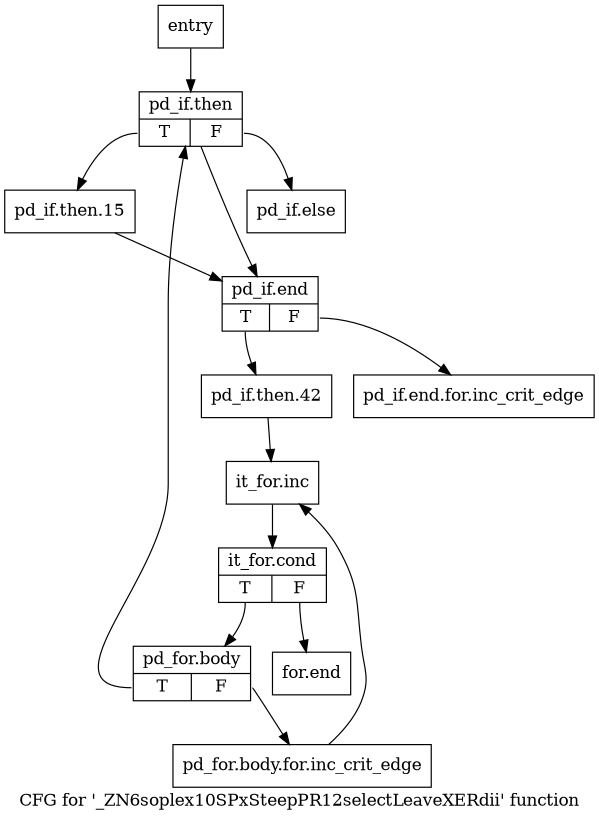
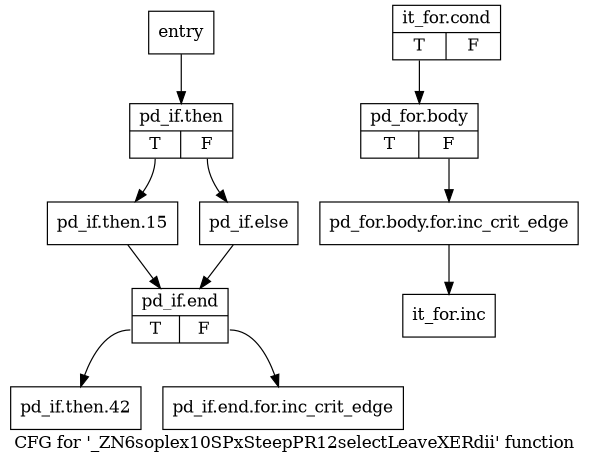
edge "pd_if.then" -> "pd_if.end": now "pd_if.else" -> "pd_if.end"
edge "pd_if.then.42" -> "it_for.inc": removed
edge "pd_for.body" -> "pd_if.then": removed
edge "it_for.inc" -> "it_for.cond": removed
node "for.end": removed
